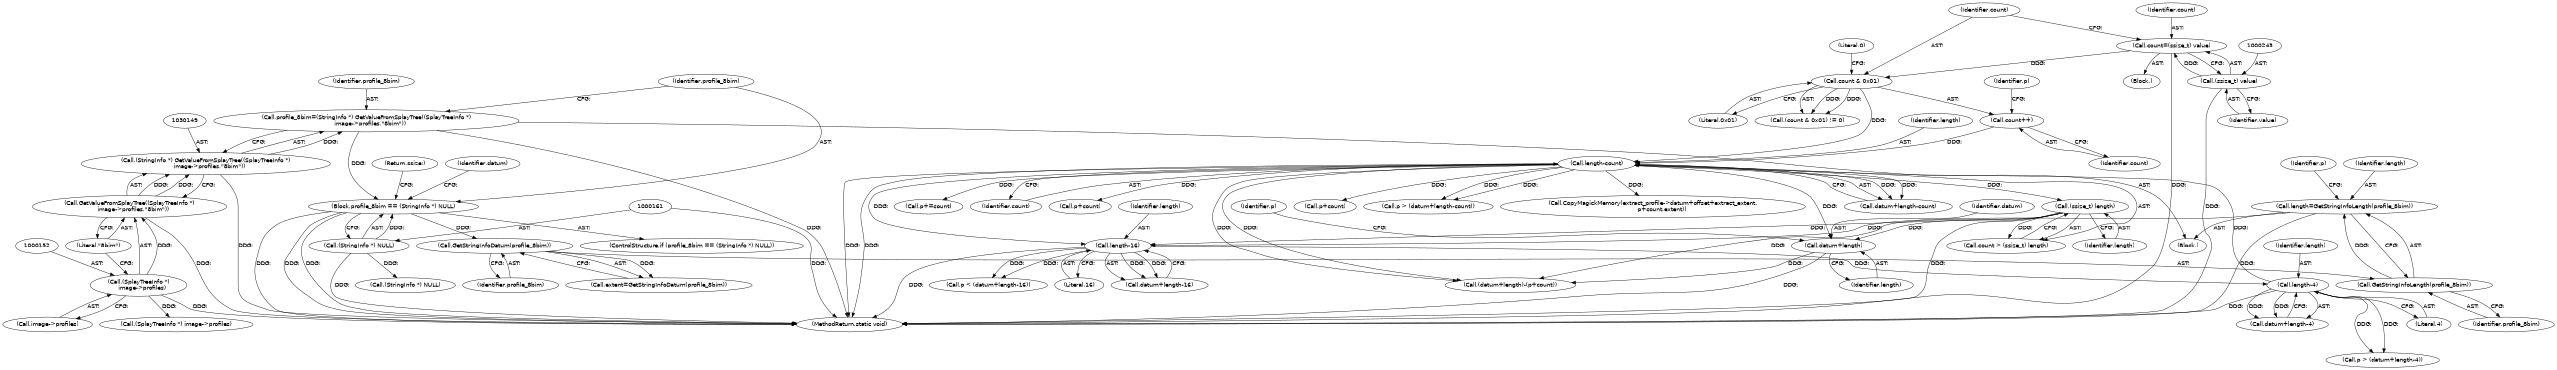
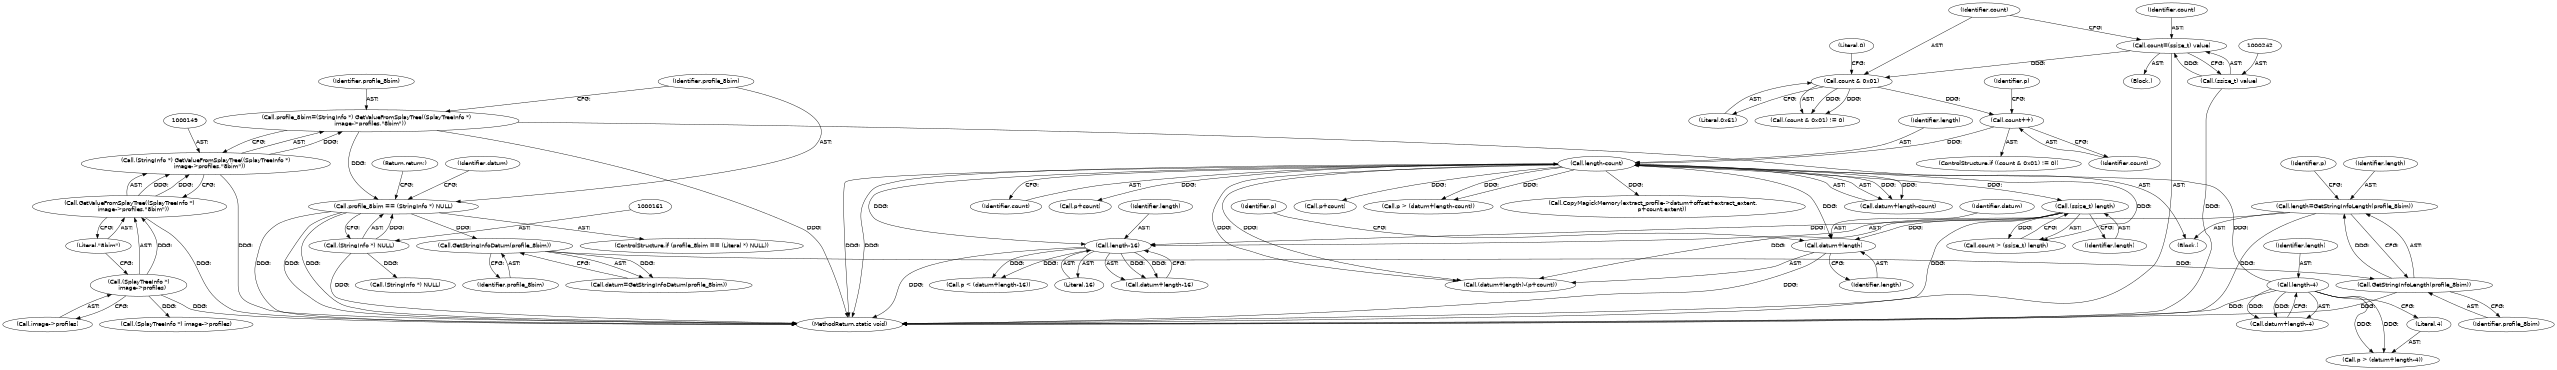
node "1000243": label "1000243" -> "1000242"
edge "(Call,count & 0x01)" -> "(Call,count++)": label "AST: " -> "DDG: "
node "1030149": label "1030149" -> "1000149"
node "(Literal,0x01)": label "(Literal,0x01)" -> "(Literal,0x61)"
node "(Identifier,value)": removed
edge "(Call,count & 0x01)" -> "(Call,length-count)": removed, label "DDG:"
node "(Return,ssize;)": label "(Return,ssize;)" -> "(Return,return;)"
node "(ControlStructure,if ((count & 0x01) != 0))": added
edge "(Call,datum+length-count)" -> "(Call,length-count)": label "CFG: " -> "AST: "
edge "(Call,count=(ssize_t) value)" -> "(MethodReturn,static void)": label "DDG: " -> "AST: "
node "(Block,profile_8bim == (StringInfo *) NULL)": label "(Block,profile_8bim == (StringInfo *) NULL)" -> "(Call,profile_8bim == (StringInfo *) NULL)"
node "(Call,p+=count)": removed
edge "(Call,length-count)" -> "(Call,count > (ssize_t) length)": label "AST: " -> "DDG: "
edge "1000161" -> "(MethodReturn,static void)": now "(Call,GetStringInfoLength(profile_8bim))" -> "(MethodReturn,static void)"
edge "(Call,length=GetStringInfoLength(profile_8bim))" -> "(Call,length-16)": label "DDG: " -> "AST: "
node "1000152": removed
node "(ControlStructure,if (profile_8bim == (StringInfo *) NULL))": label "(ControlStructure,if (profile_8bim == (StringInfo *) NULL))" -> "(ControlStructure,if (profile_8bim == (Literal *) NULL))"
edge "(Call,length-16)" -> "(Call,length-4)": removed, label "DDG:"
edge "(Call,length-16)" -> "(Literal,16)": label "CFG: " -> "AST: "
edge "(Call,datum+length)" -> "(Call,(datum+length)-(p+count))": label "DDG: " -> "AST: "
edge "(Call,GetStringInfoDatum(profile_8bim))" -> "(Call,GetStringInfoLength(profile_8bim))": label "AST: " -> "DDG: "
node "(Call,extent=GetStringInfoDatum(profile_8bim))": label "(Call,extent=GetStringInfoDatum(profile_8bim))" -> "(Call,datum=GetStringInfoDatum(profile_8bim))"
edge "(Literal,4)" -> "(Call,length-4)": now "(Literal,4)" -> "(Call,p > (datum+length-4))"
